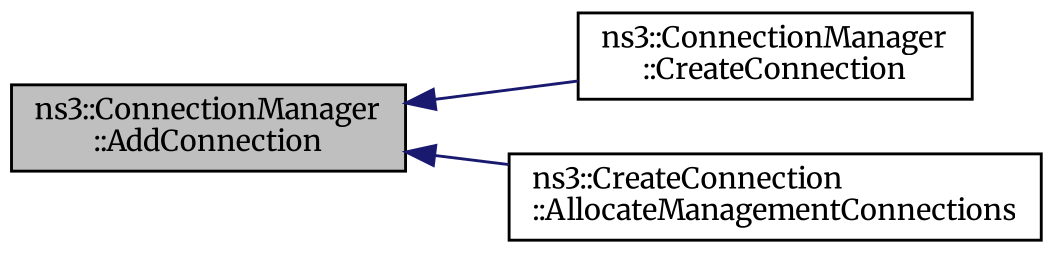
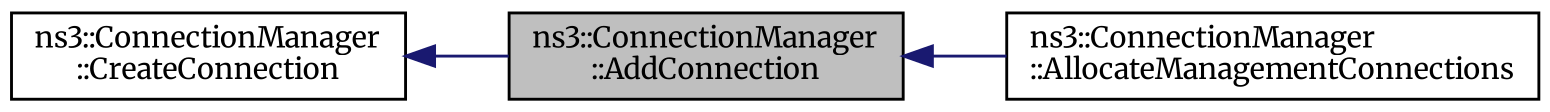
edge "ns3::ConnectionManager ::CreateConnection" -> "ns3::ConnectionManager ::AddConnection": reversed
node "ns3::CreateConnection ::AllocateManagementConnections": label "ns3::CreateConnection ::AllocateManagementConnections" -> "ns3::ConnectionManager ::AllocateManagementConnections"
